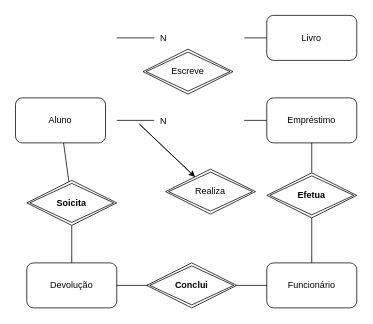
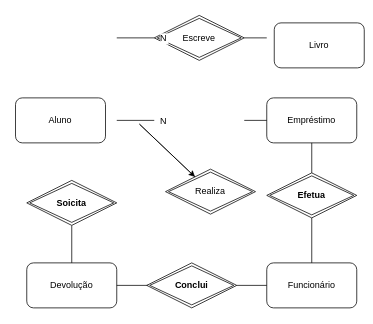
node "Livro": moved (312, 38) -> (319, 45)
node "Escreve": moved (188, 72) -> (199, 38)
edge "Aluno" -- "Soicita": removed
